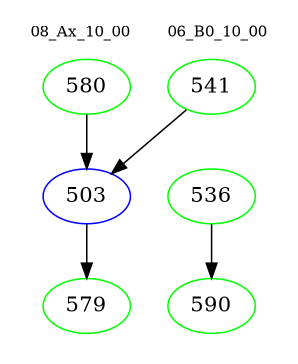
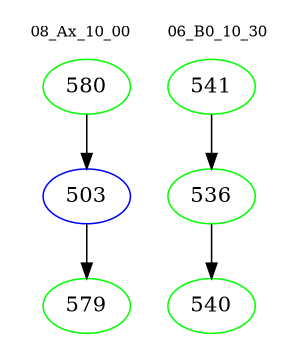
cluster "06_B0_10_00": label "06_B0_10_00" -> "06_B0_10_30"
edge "541" -> "503": now "541" -> "536"
node "590": label "590" -> "540"
